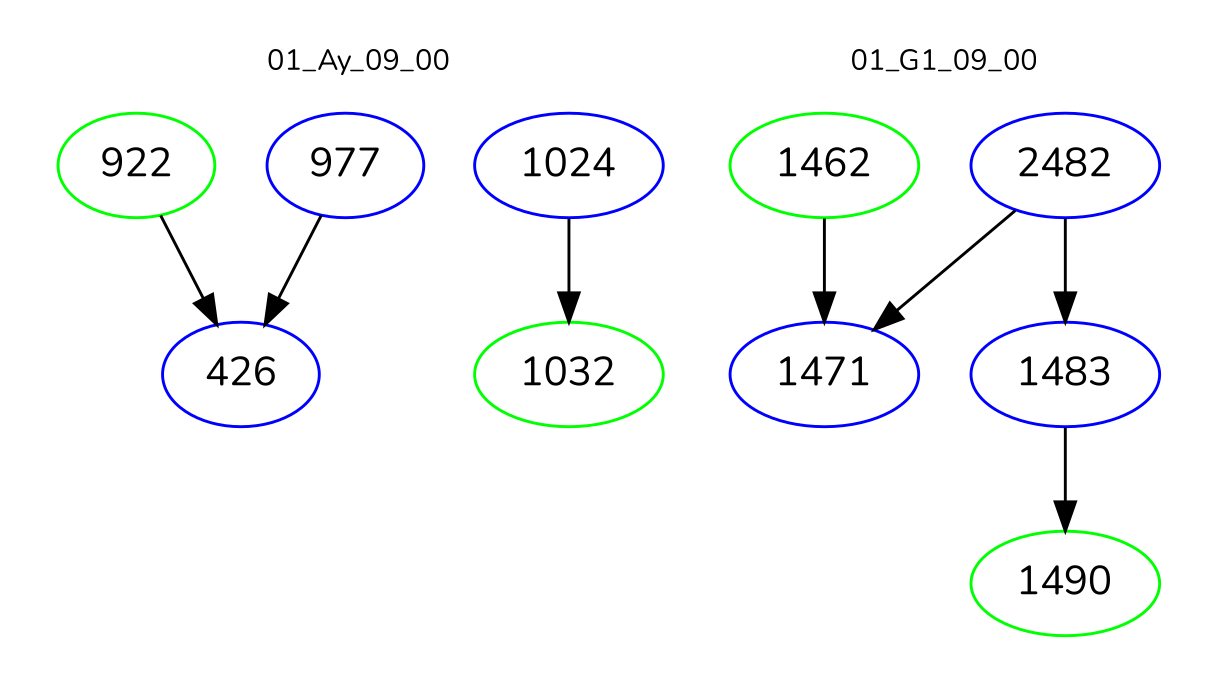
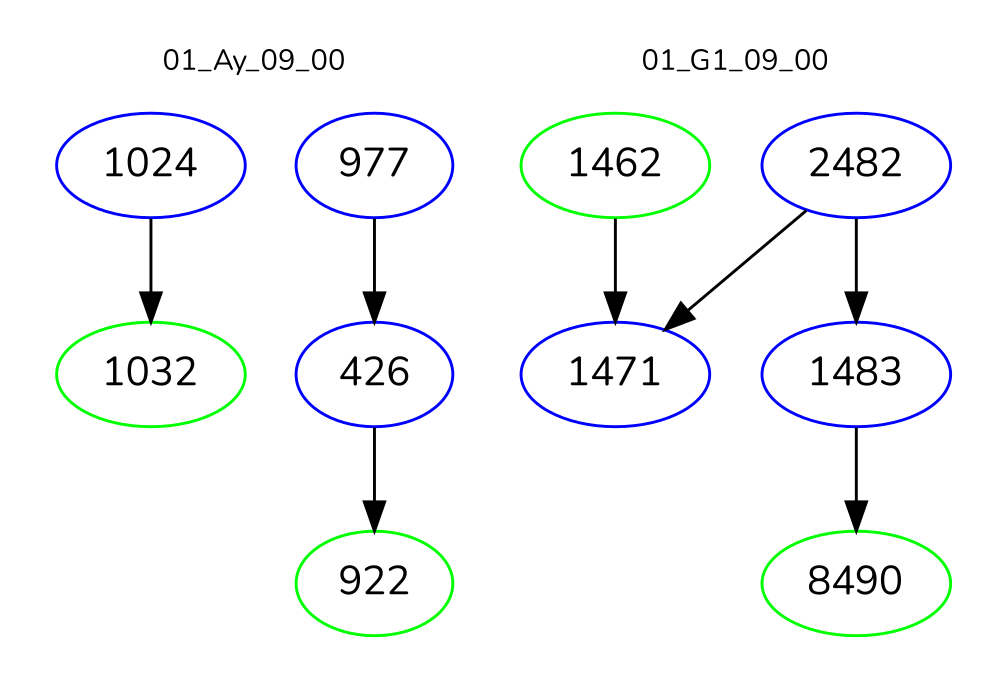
edge "922" -> "426": reversed
node "1490": label "1490" -> "8490"
